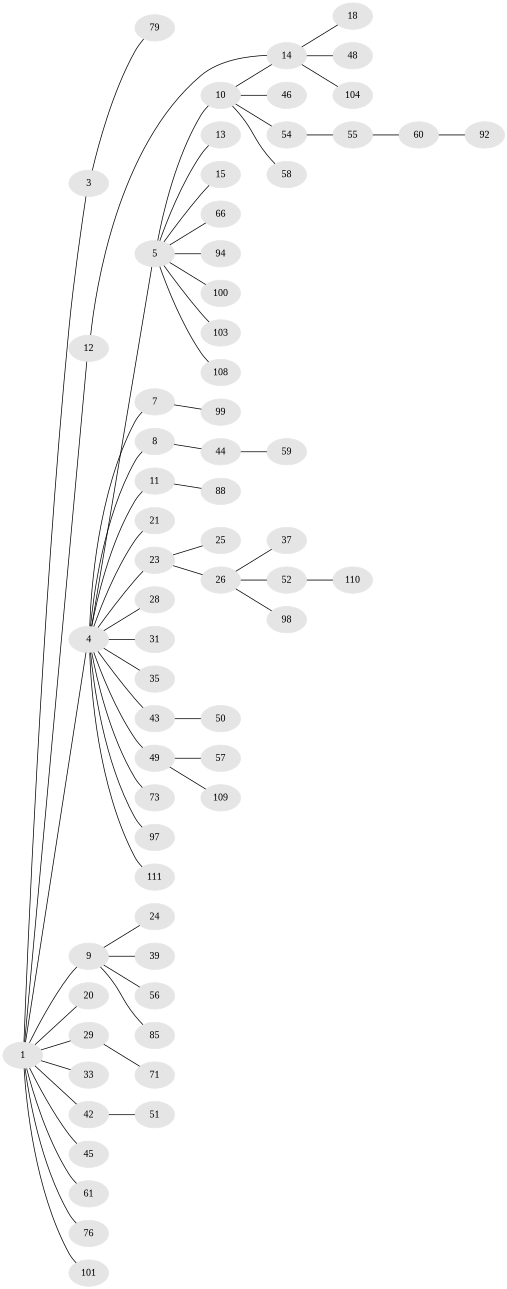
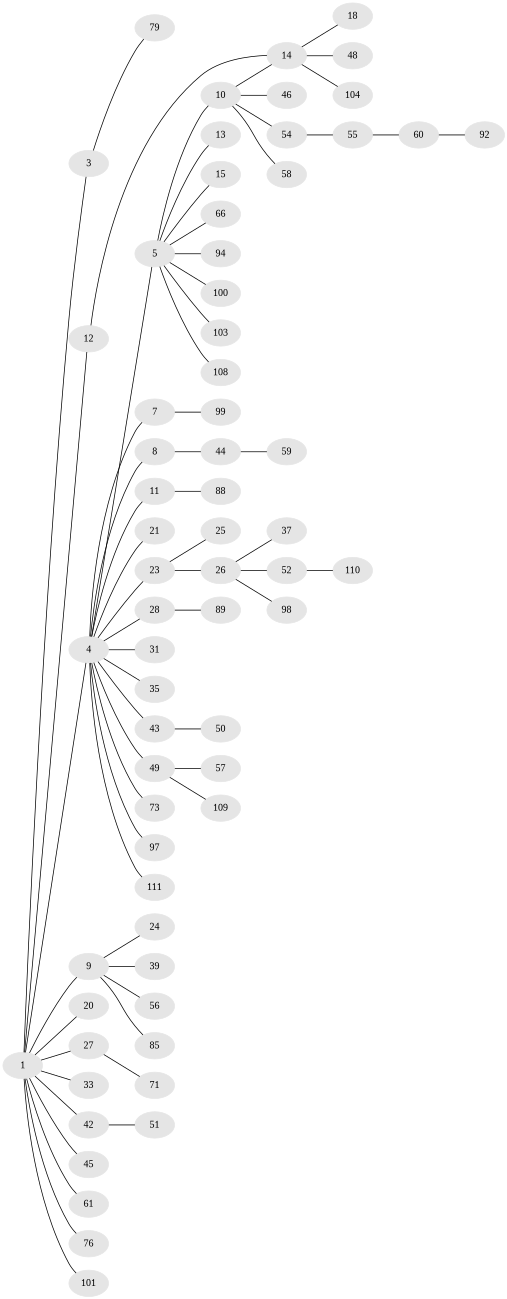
node "89": added
node "29": label "29" -> "27"
